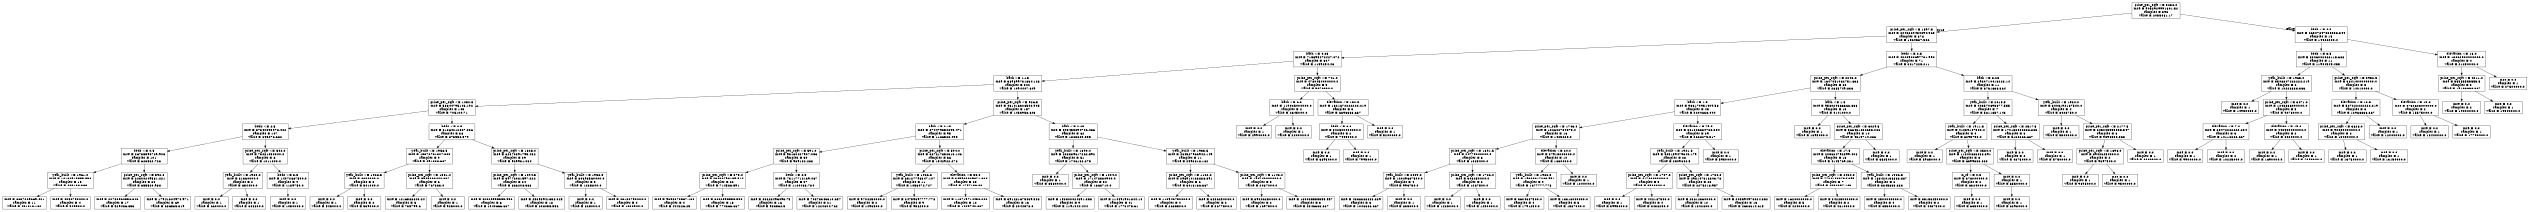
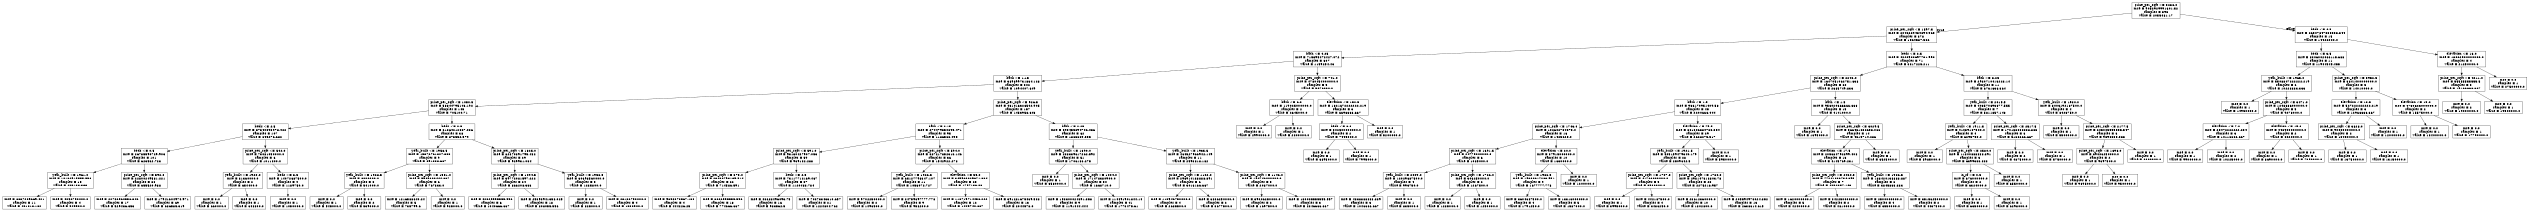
node "mse = 0.0 samples = 1 value = 1690000.0": label "mse = 0.0 samples = 1 value = 1690000.0" -> "mse = 0.0 samples = 1 value = 8690000.0"
edge "mse = 0.0 samples = 1 value = 6550000.0" -> "mse = 0.0 samples = 1 value = 6298000.0": now "in_sf <= 0.5 mse = 676000000.0 samples = 2 value = 6324000.0" -> "mse = 0.0 samples = 1 value = 6298000.0"
